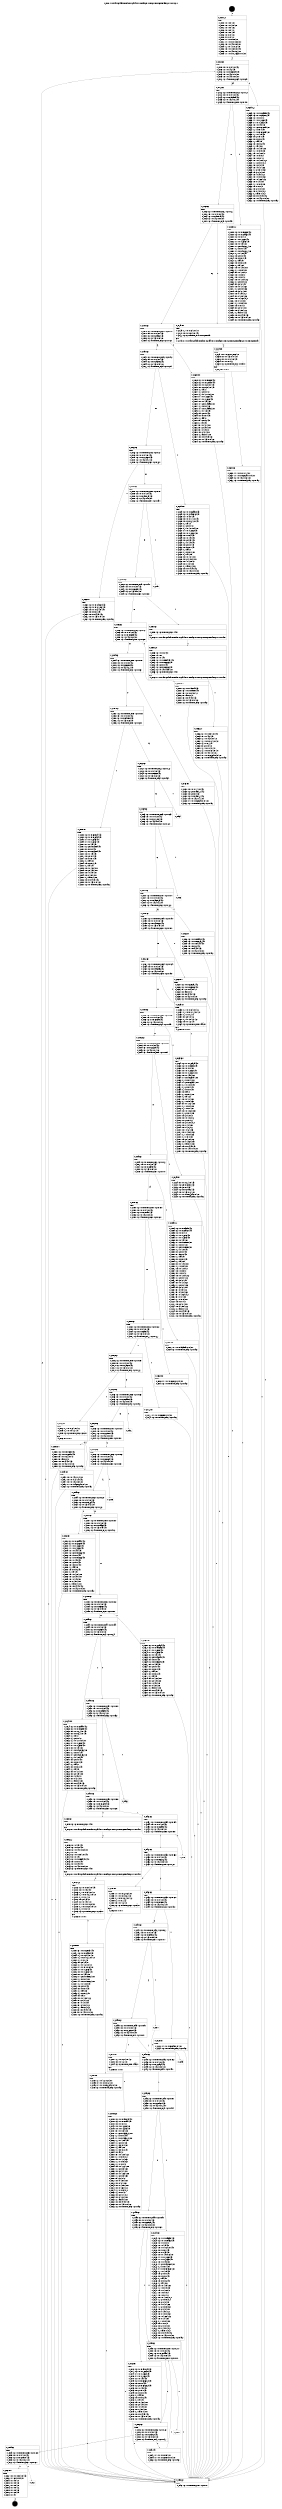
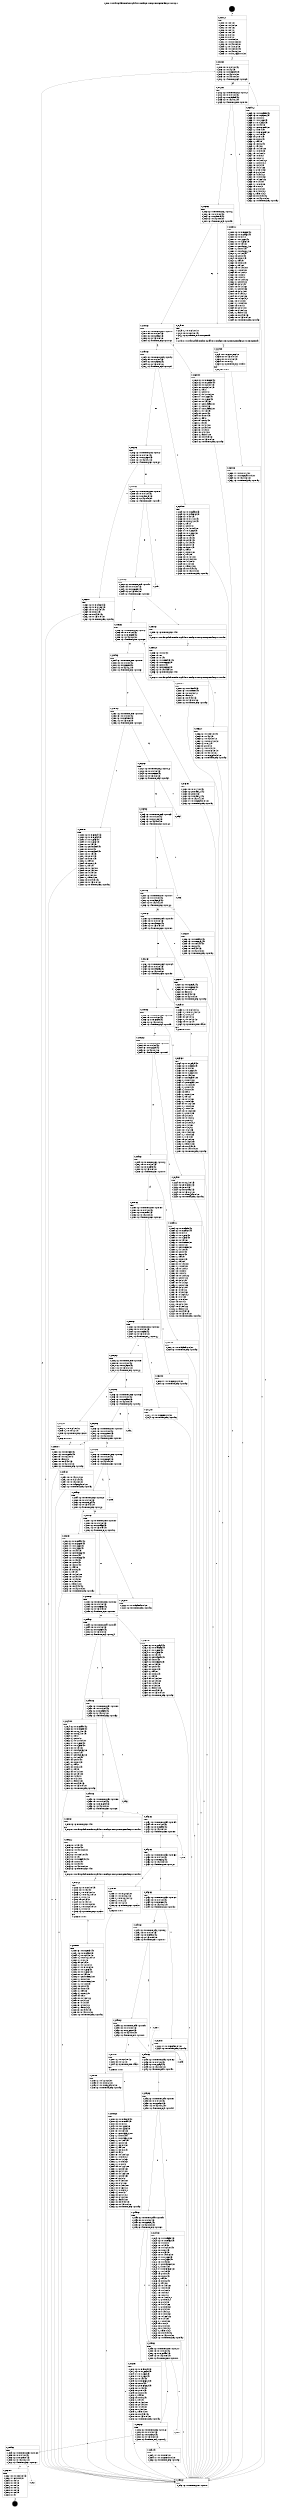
edge "0x401f84 [13]" -> "0x401f91 [21]": now "0x401f84 [13]" -> "0x402312 [27]"
node "0x4024b6 [12]": added
edge "0x401e7f [25]" -> "0x402877": now "0x401e7f [25]" -> "0x402990"
edge "0x402894 [19]" -> "0x401efc [25]": now "0x402894 [19]" -> "0x4029ca [5]"
